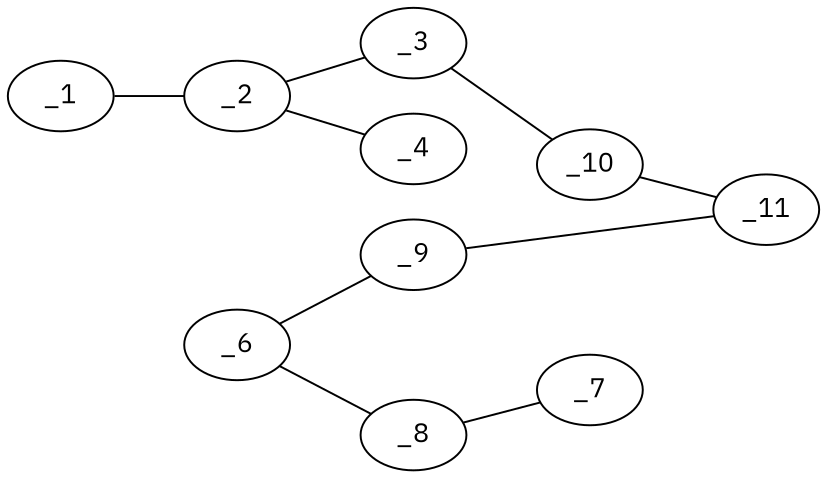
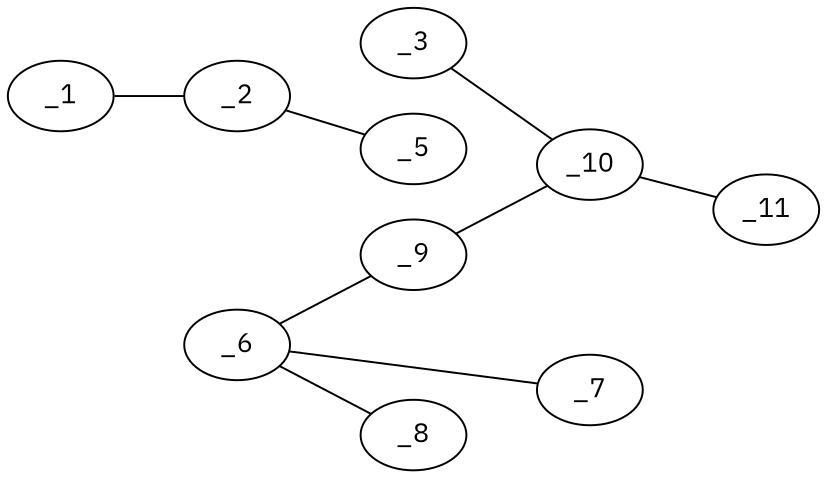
edge "_3" -- "_2": removed
node "_4": label "_4" -> "_5"
edge "_11" -- "_9": now "_10" -- "_9"
edge "_7" -- "_8": now "_7" -- "_6"
